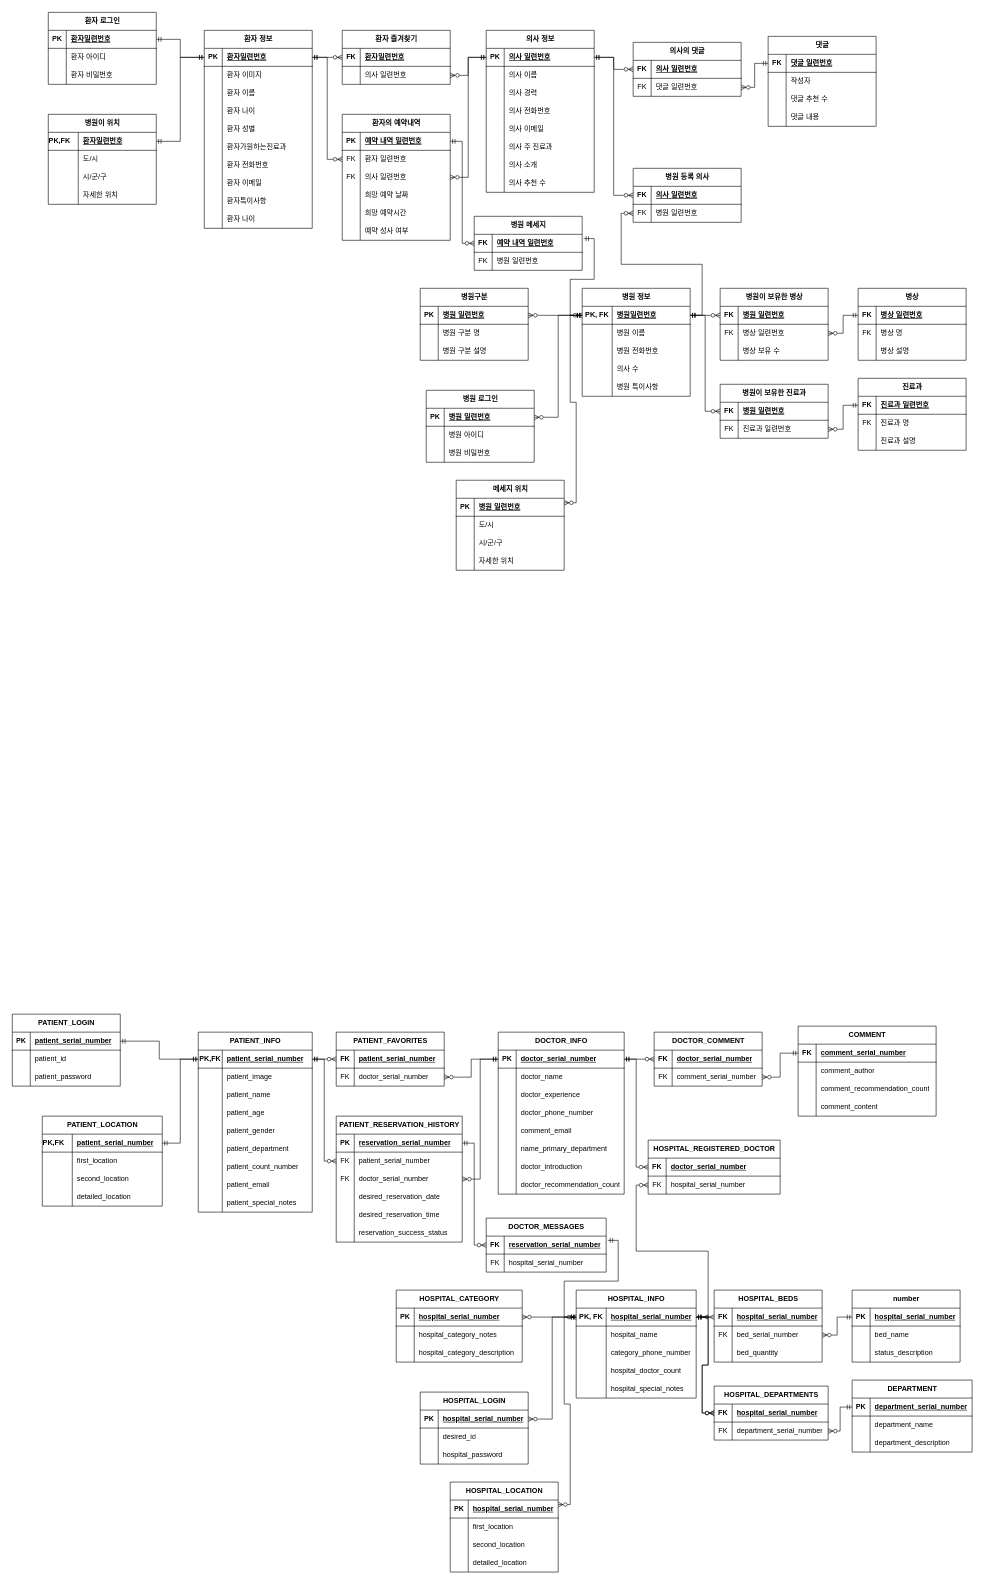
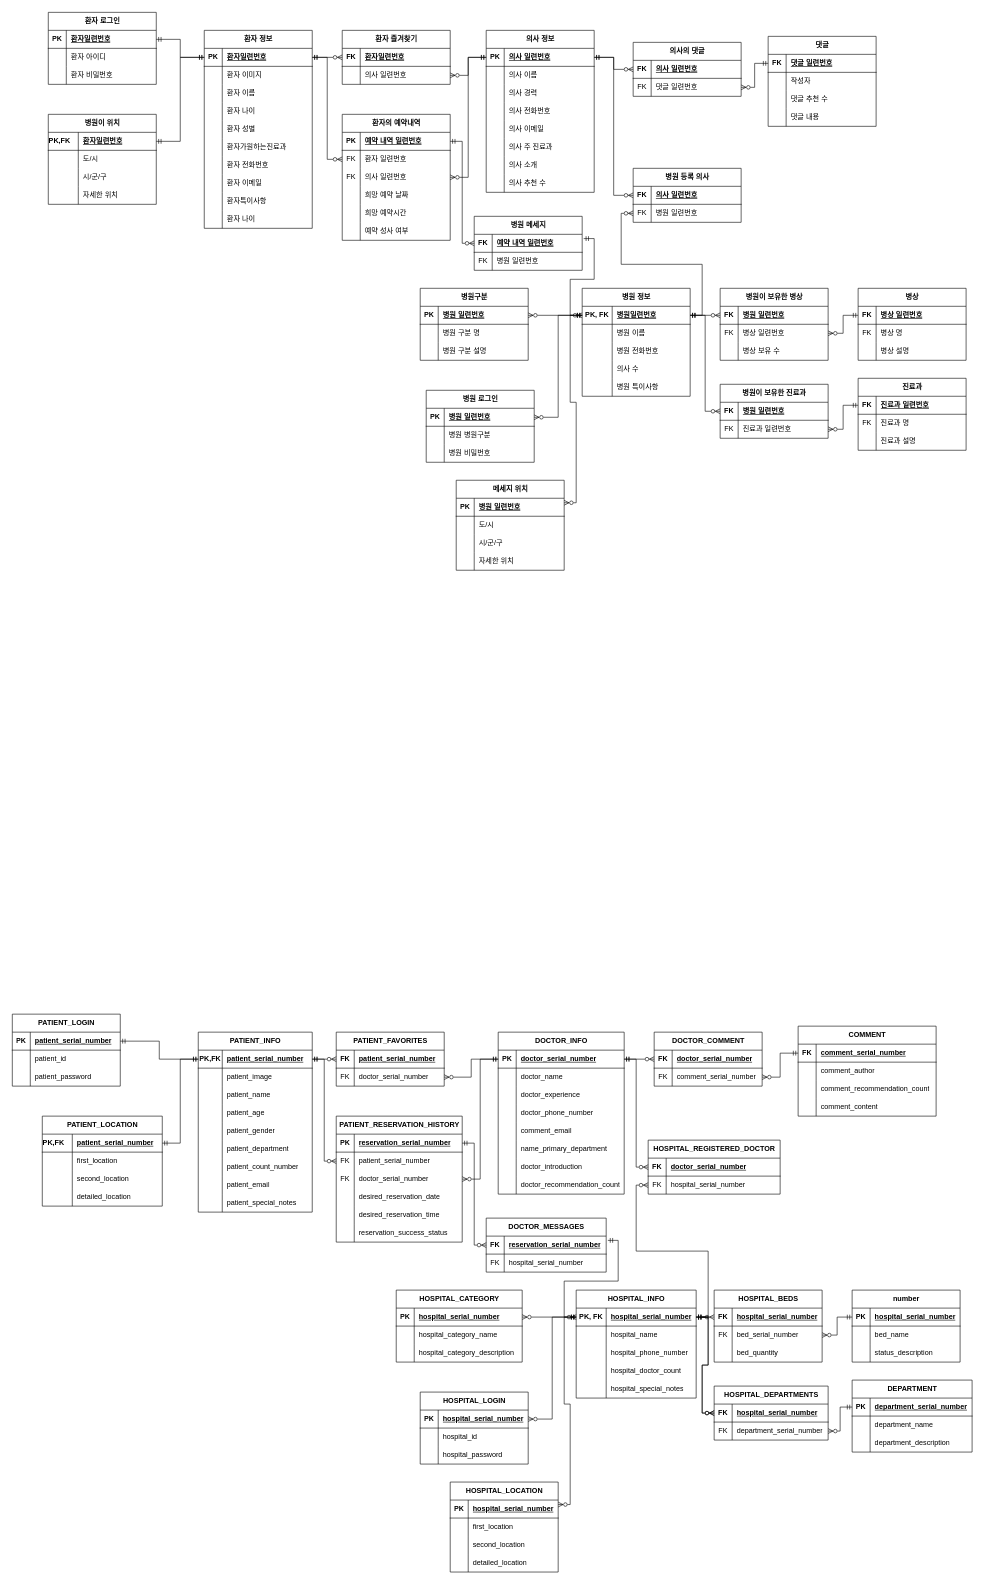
node "병원 아이디": label "병원 아이디" -> "병원 병원구분"
node "hospital_category_notes": label "hospital_category_notes" -> "hospital_category_name"
node "category_phone_number": label "category_phone_number" -> "hospital_phone_number"
node "desired_id": label "desired_id" -> "hospital_id"
